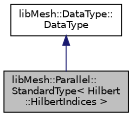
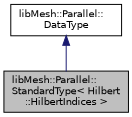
node "libMesh::DataType:: DataType": label "libMesh::DataType:: DataType" -> "libMesh::Parallel:: DataType"
